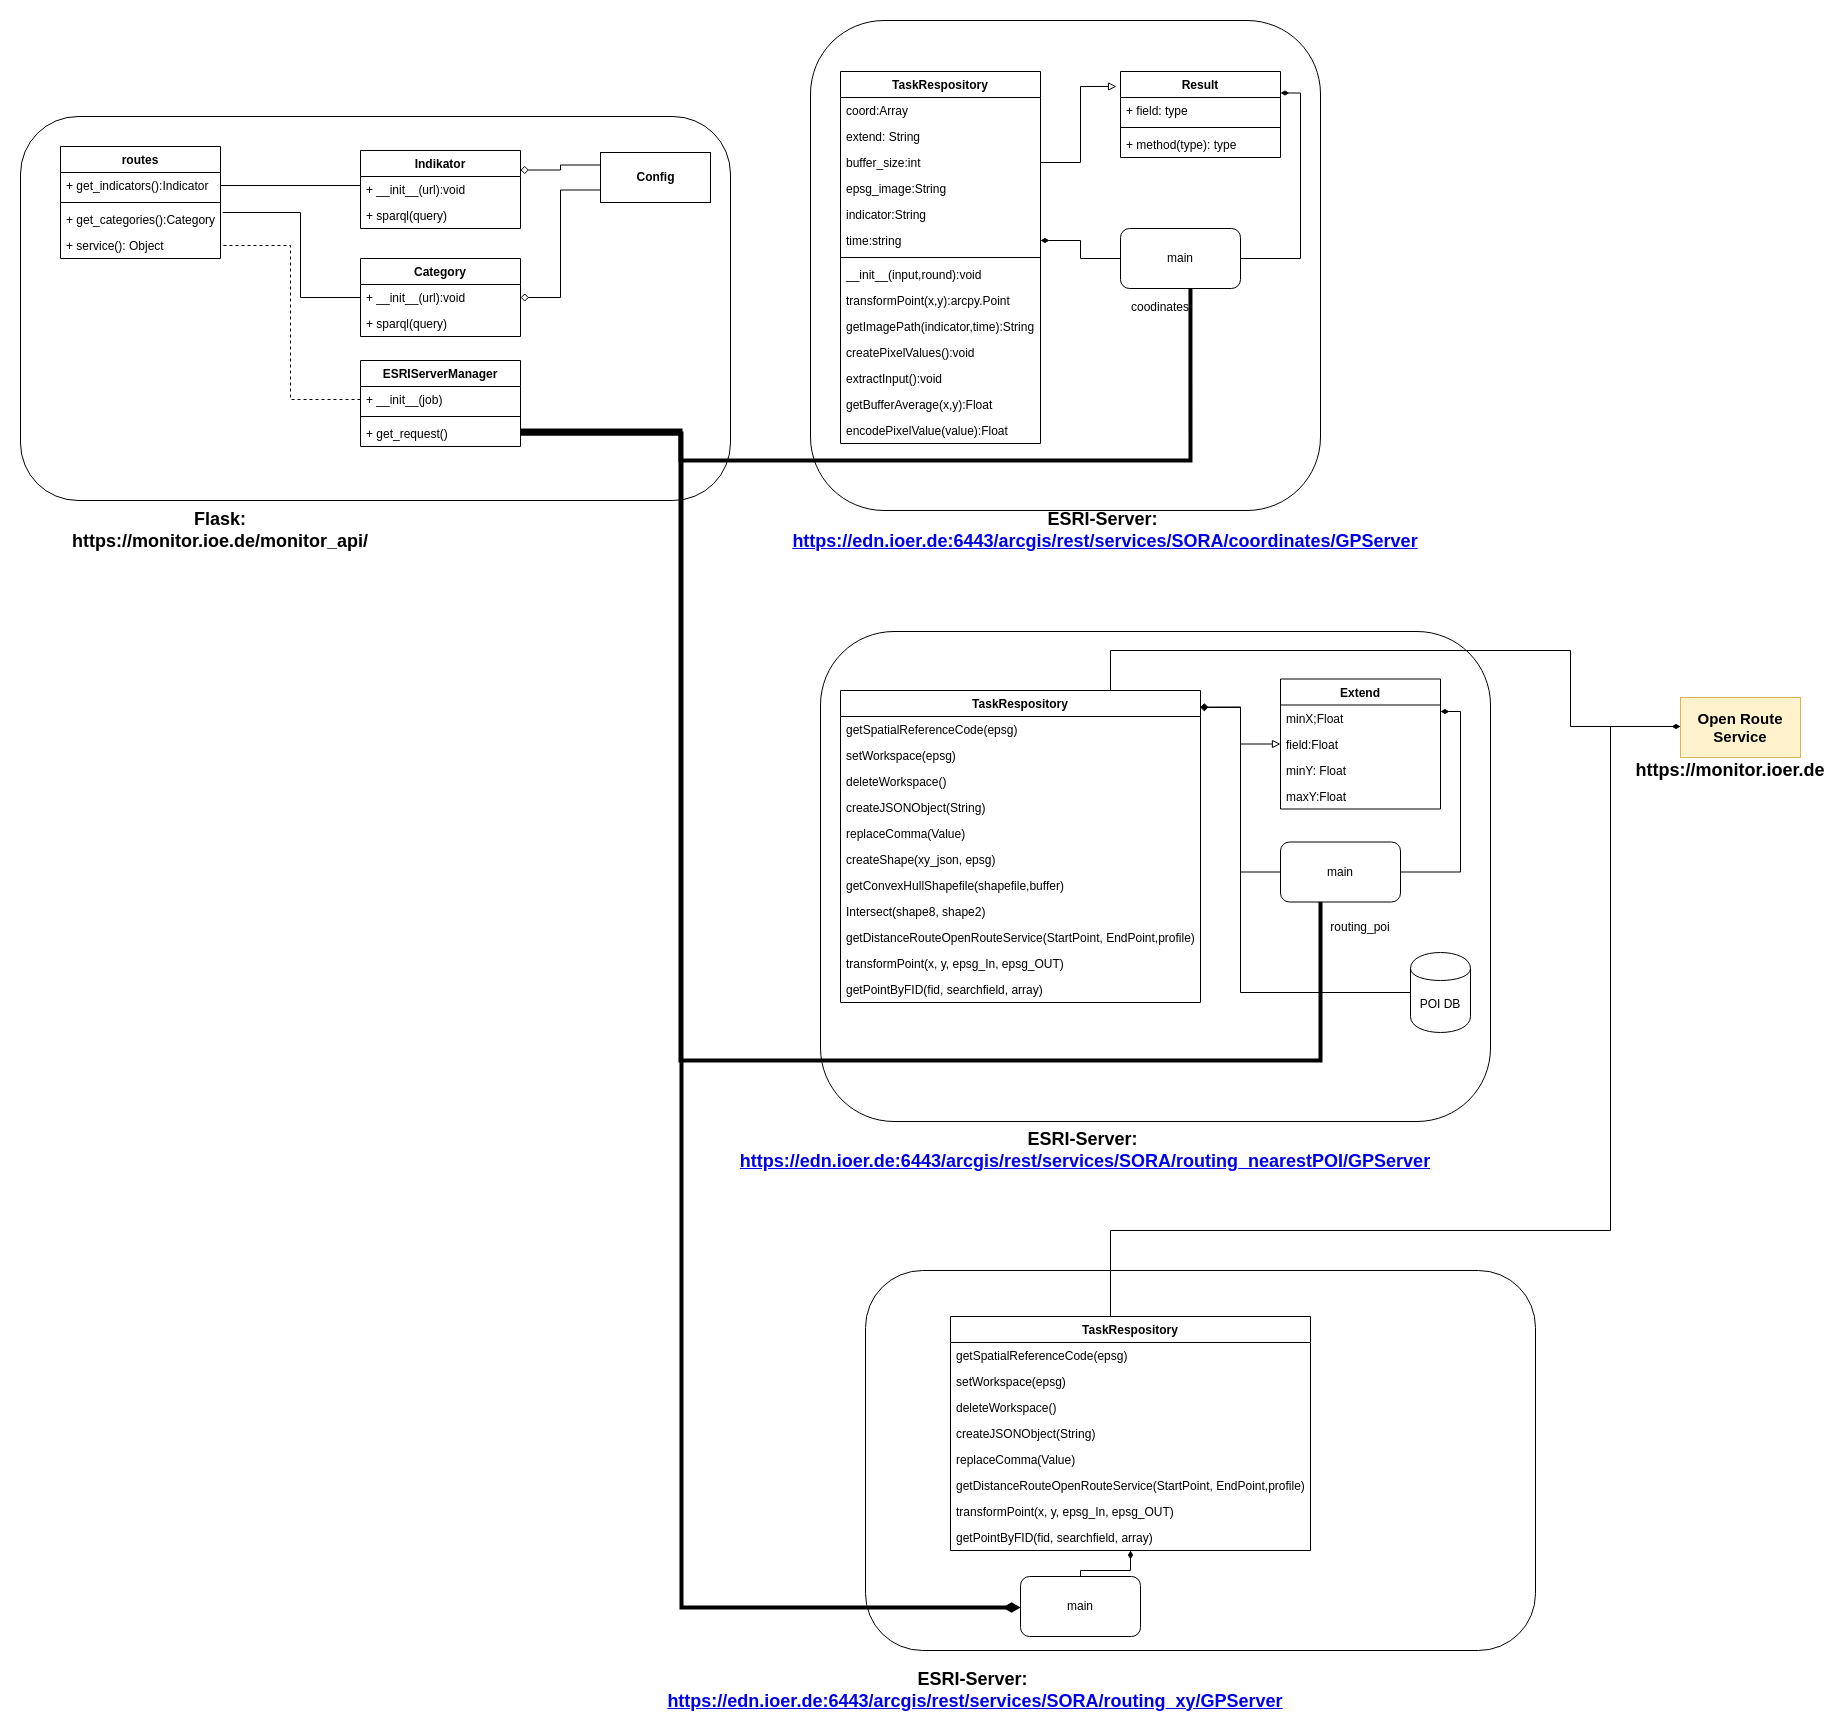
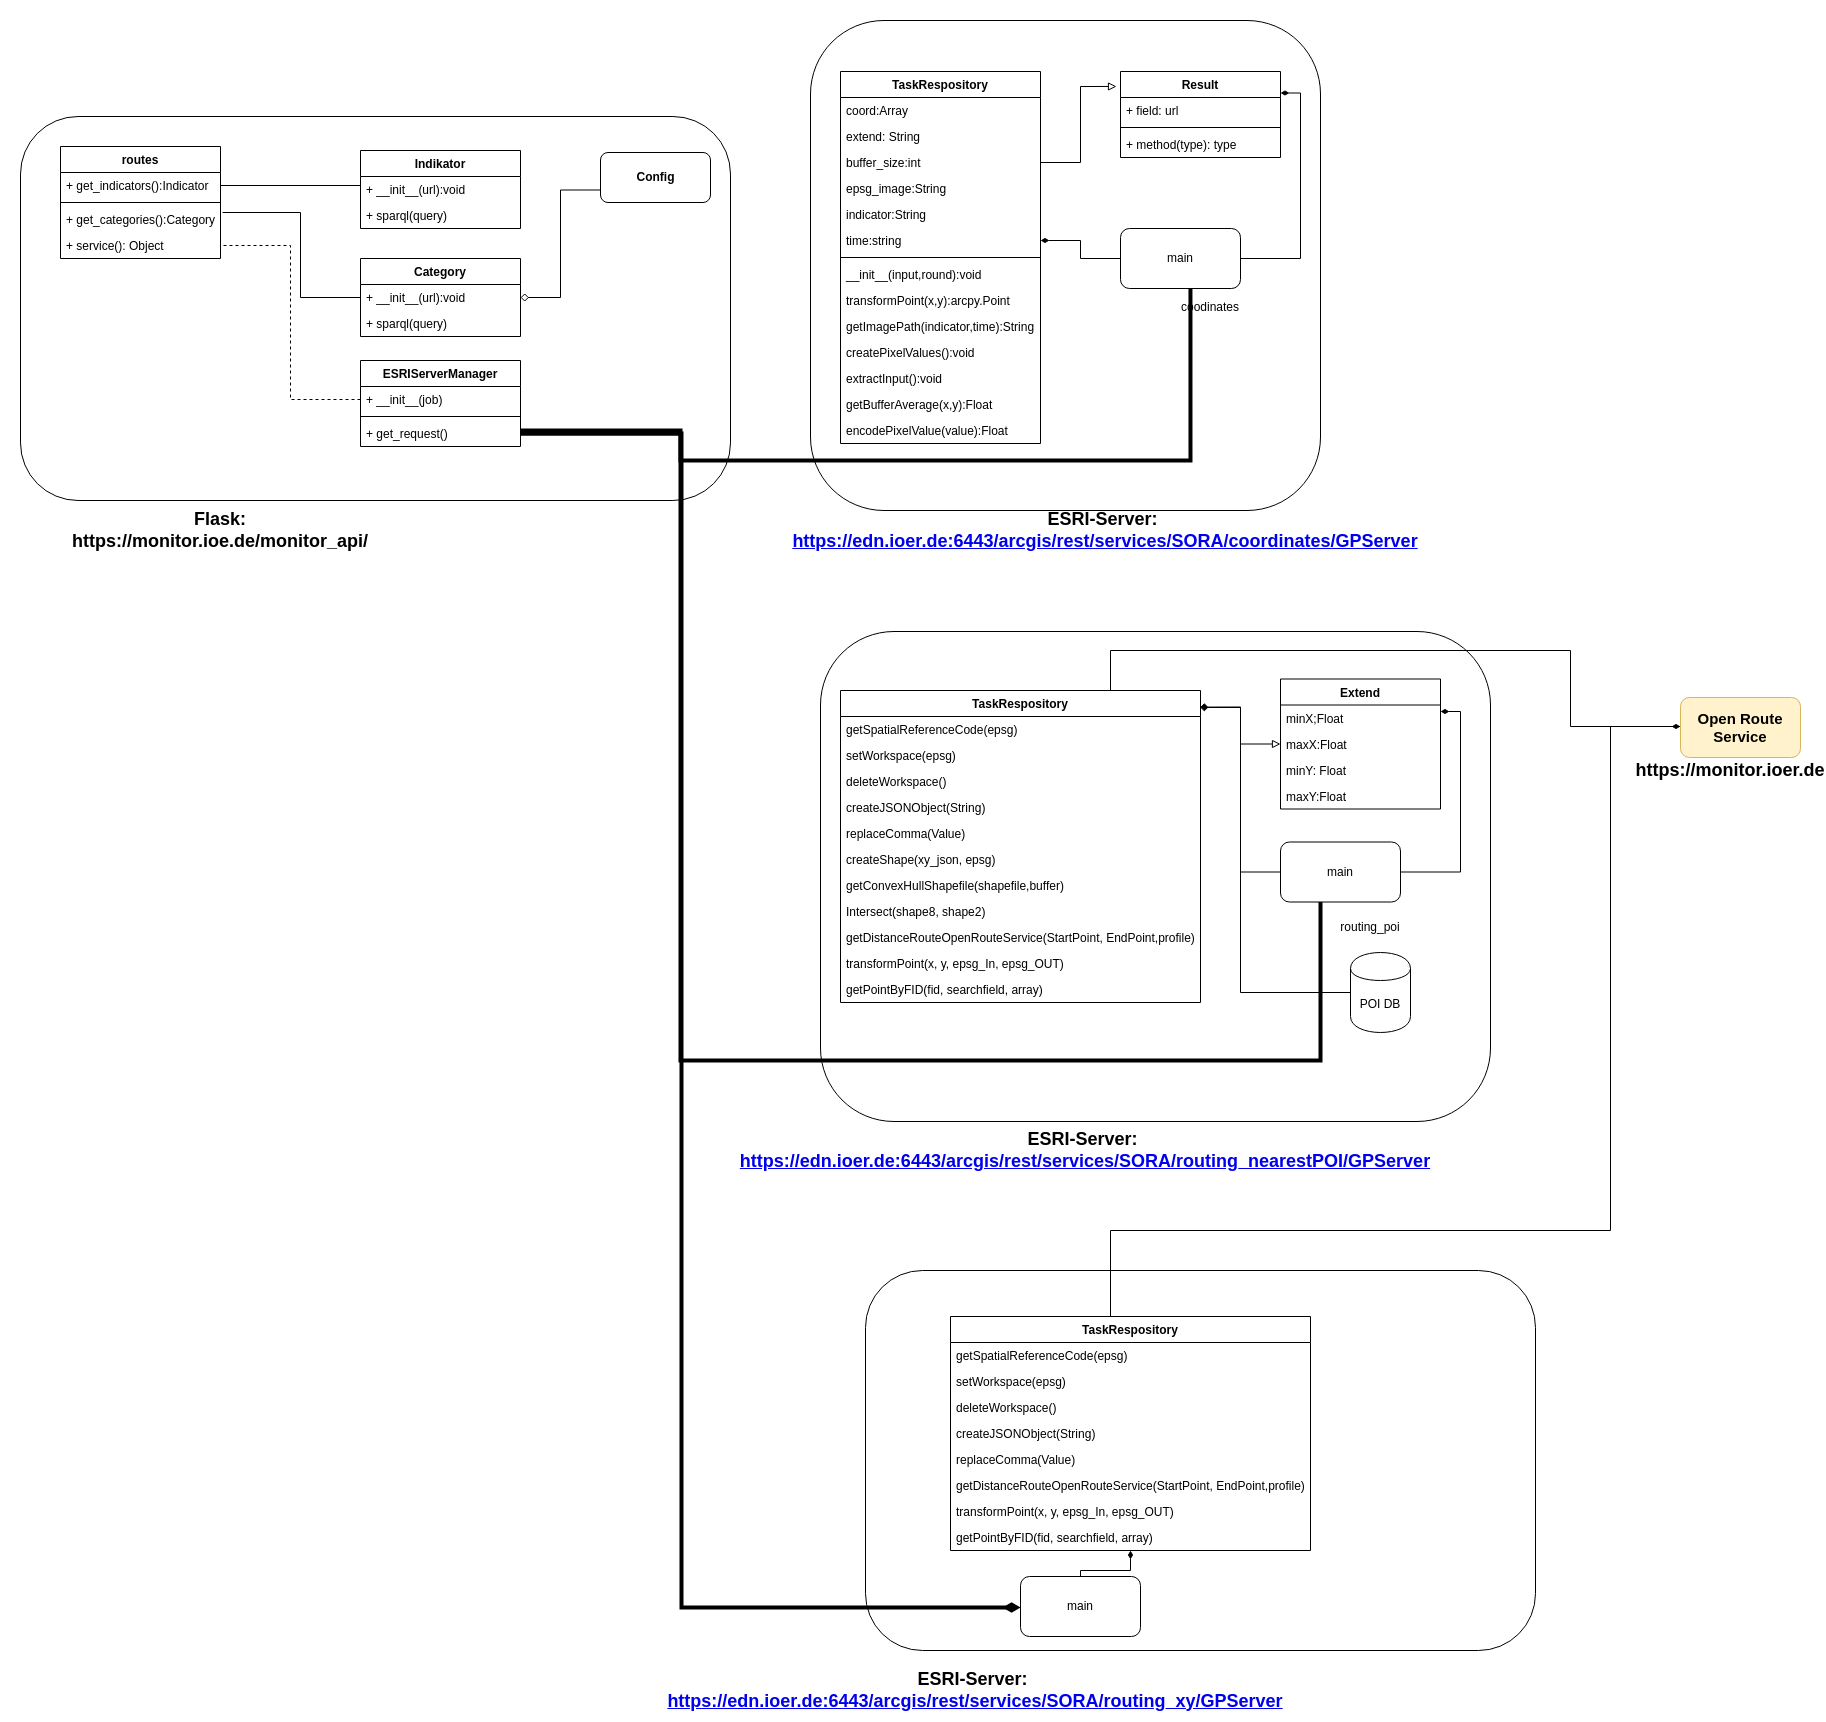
node "+ field: type": label "+ field: type" -> "+ field: url"
edge "Config" -> "Indikator": removed
node "Config": shape rectangle -> rounded rectangle
node "coodinates": moved (1161, 308) -> (1211, 308)
node "Open Route Service": shape rectangle -> rounded rectangle
node "field:Float": label "field:Float" -> "maxX:Float"
node "routing_poi": moved (1361, 928) -> (1371, 928)
node "POI DB": moved (1441, 993) -> (1381, 993)
